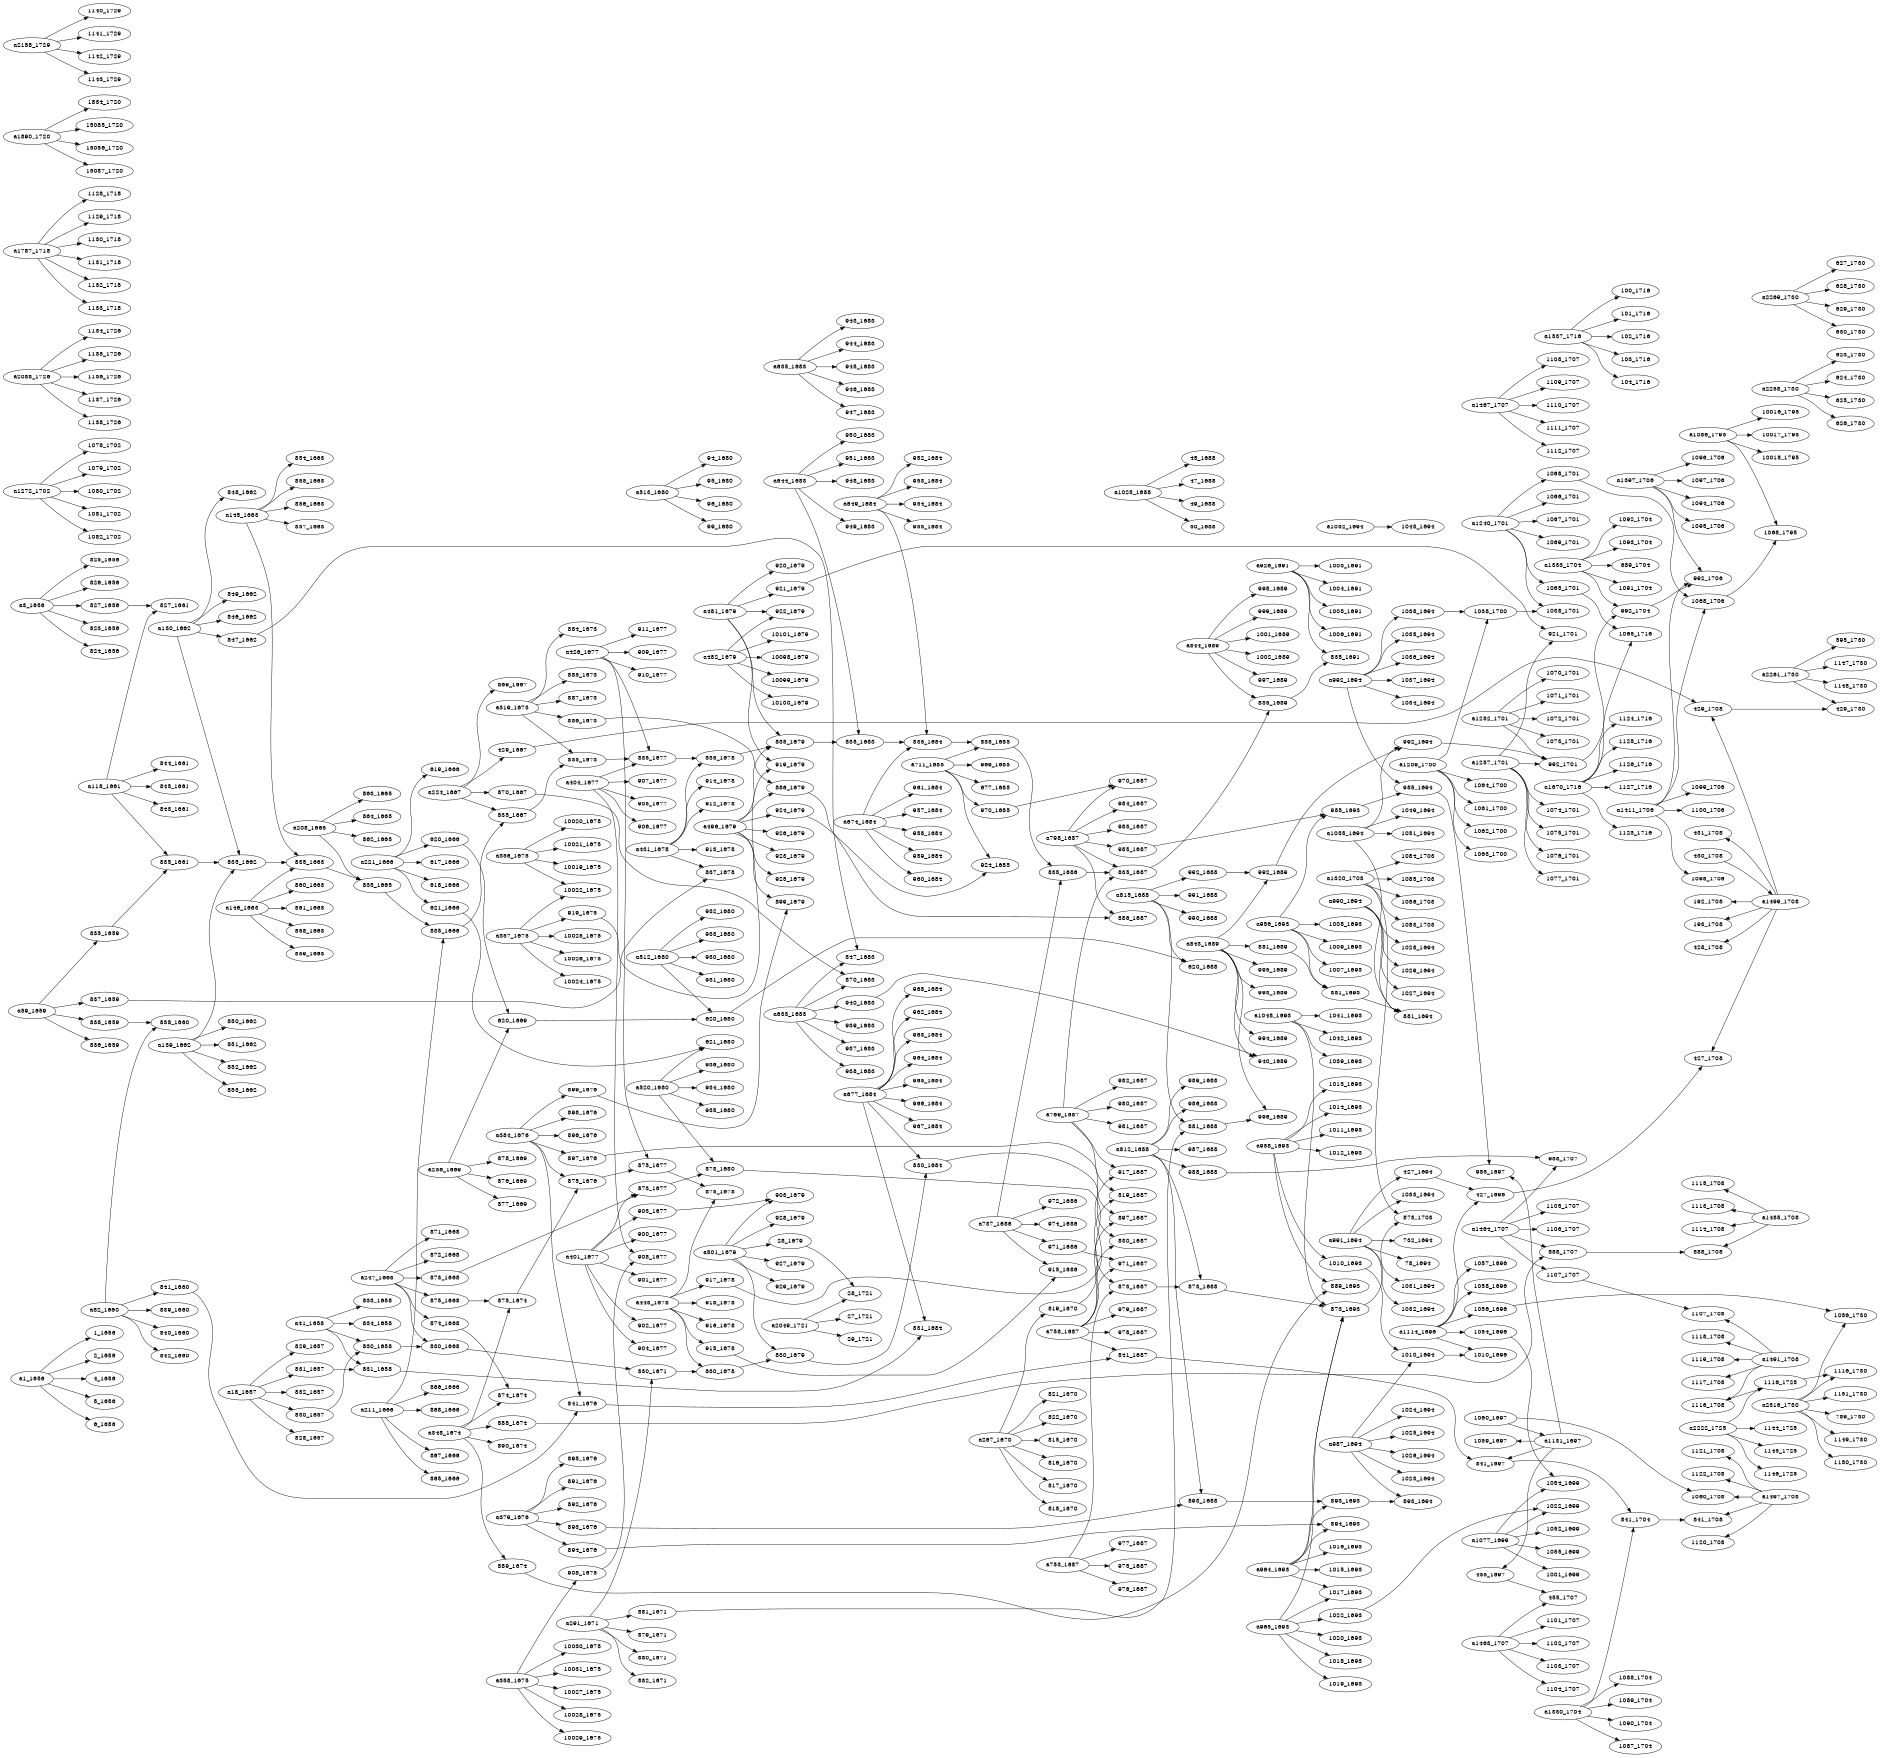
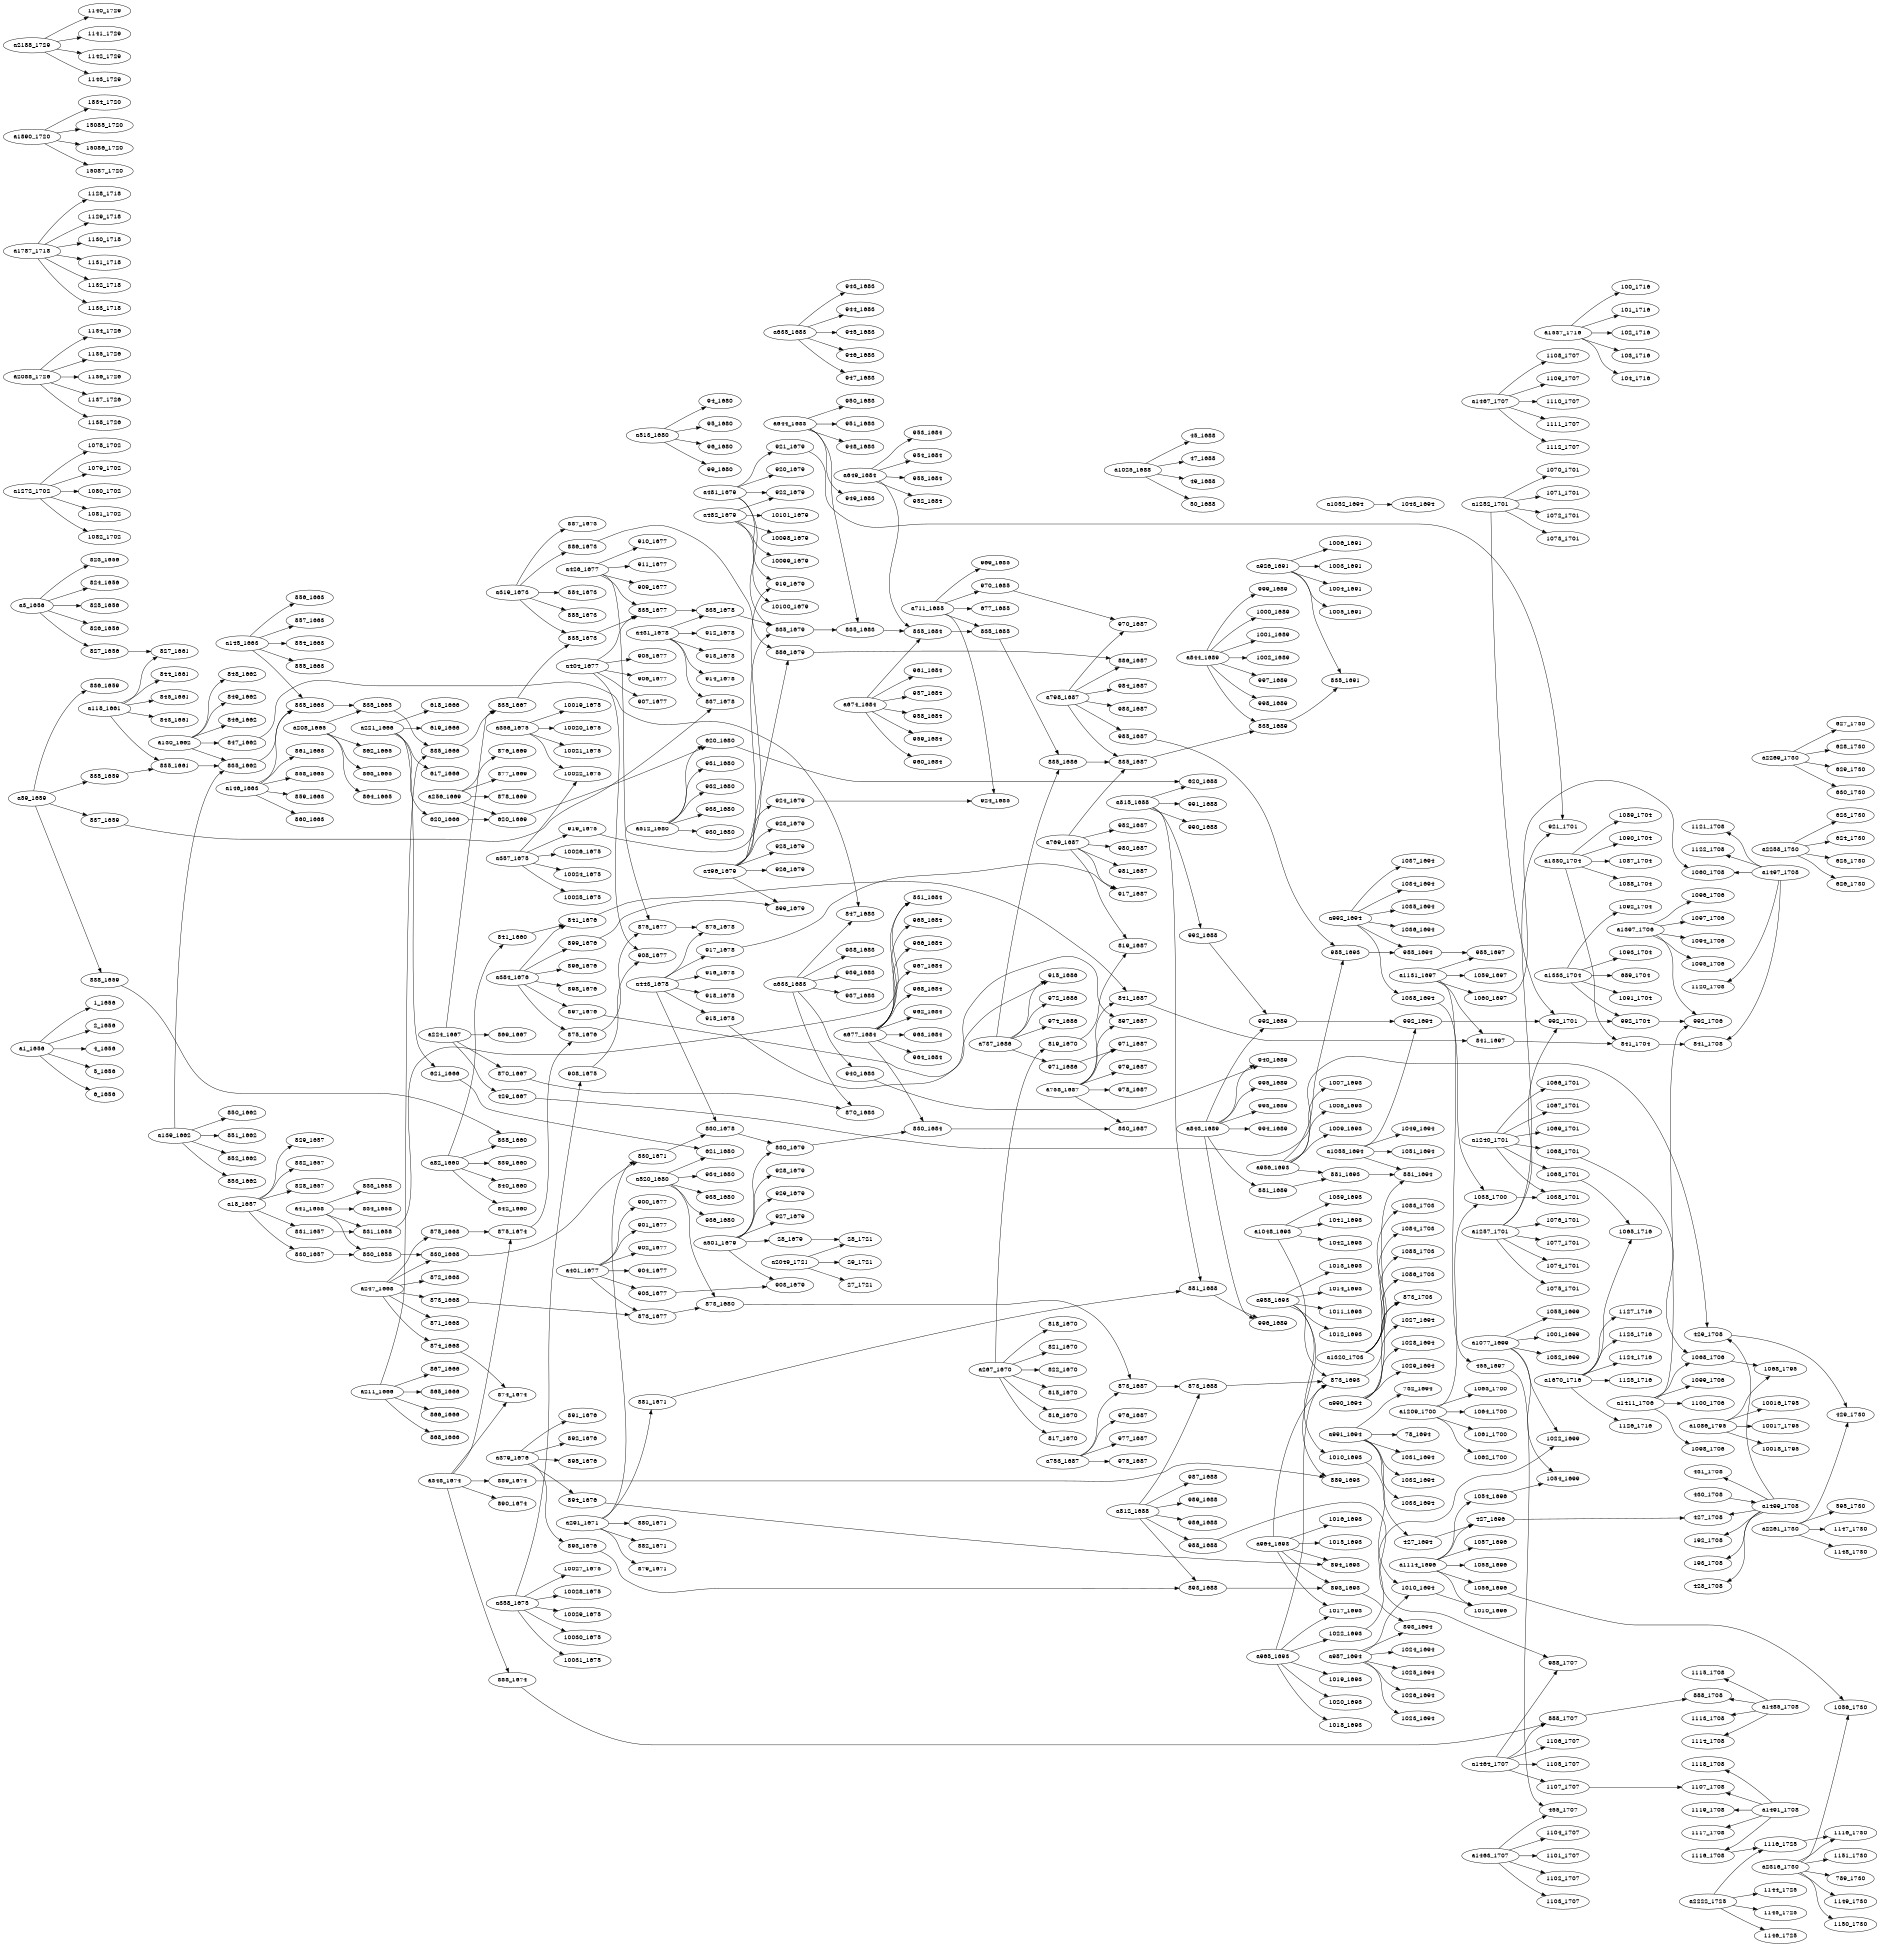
node "1000_1689": added
edge "1060_1697" -> "a1131_1697": reversed
